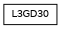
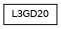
node "L3GD30": label "L3GD30" -> "L3GD20"
